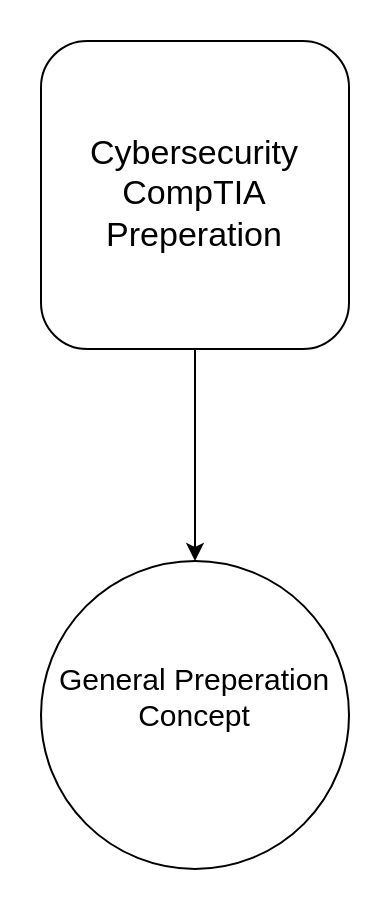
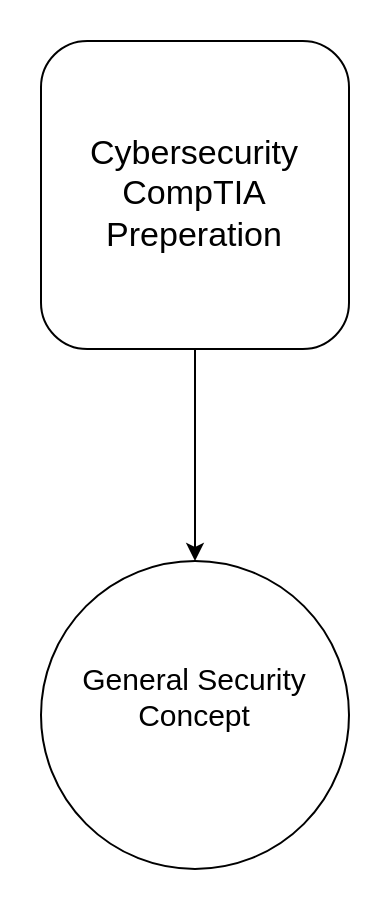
node "General Preperation Concept": label "General Preperation Concept" -> "General Security Concept"
